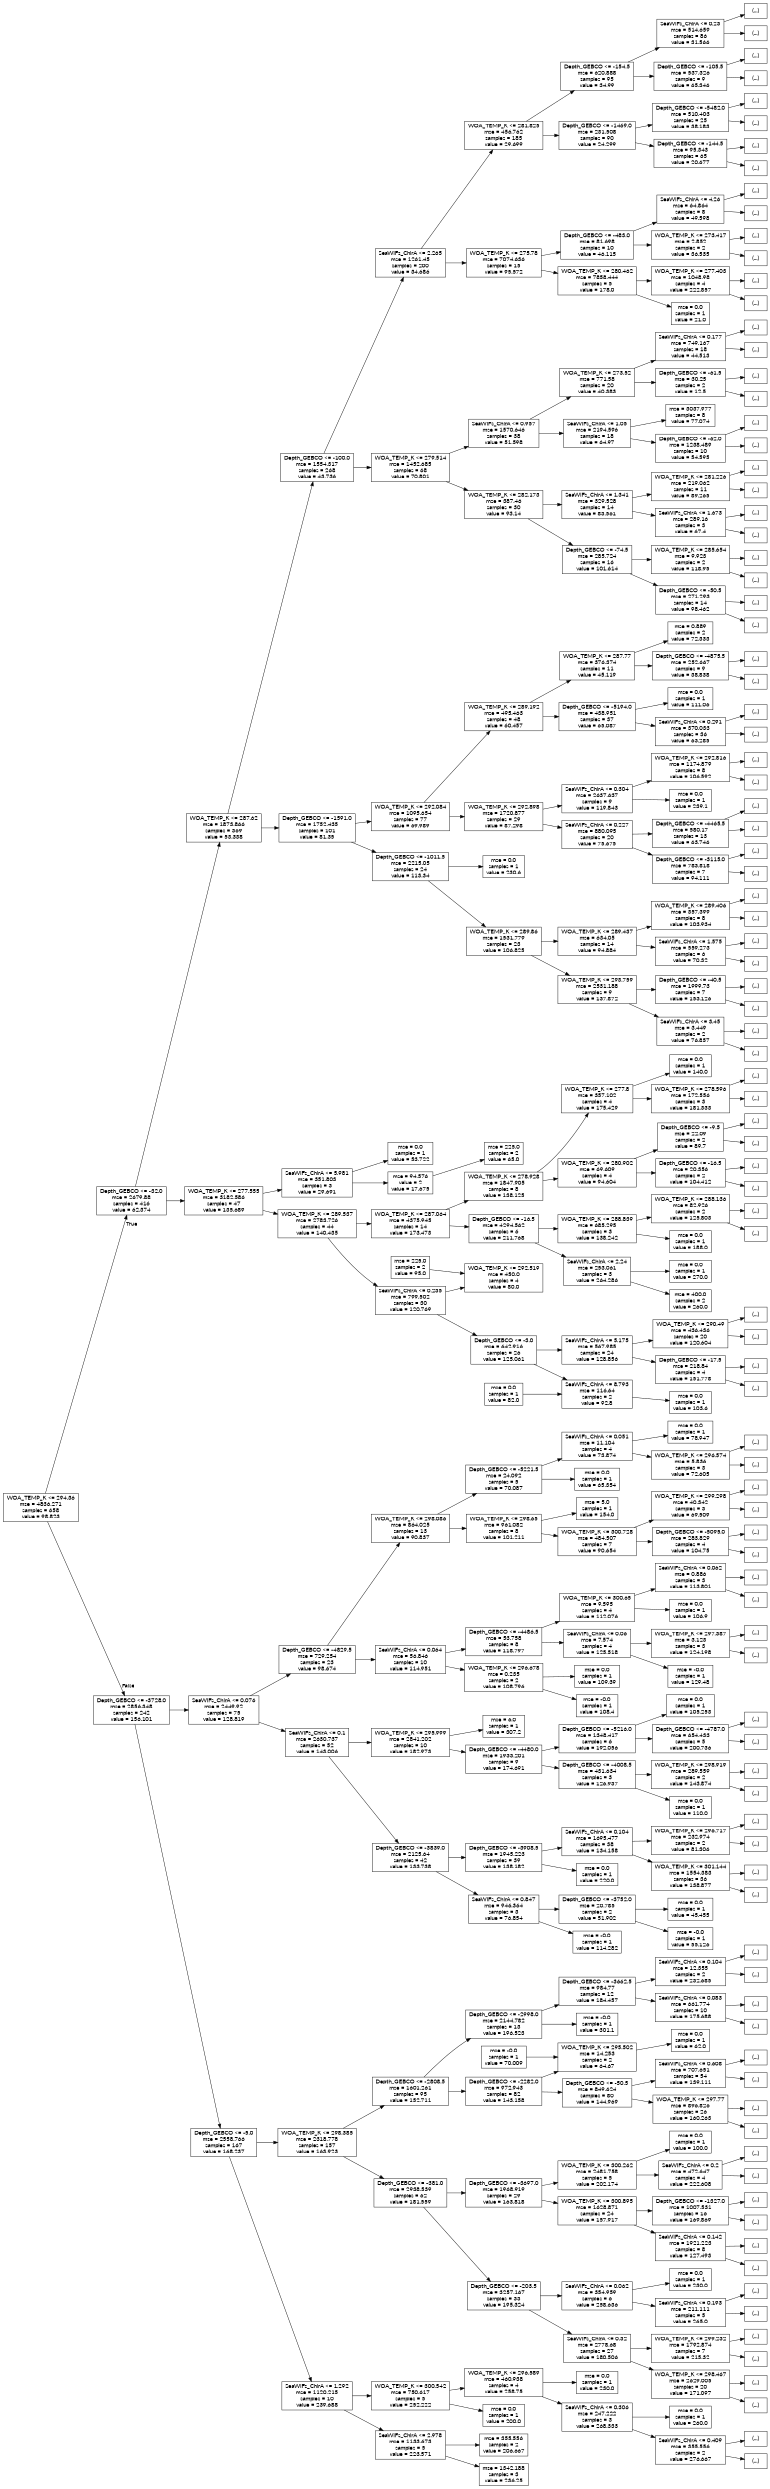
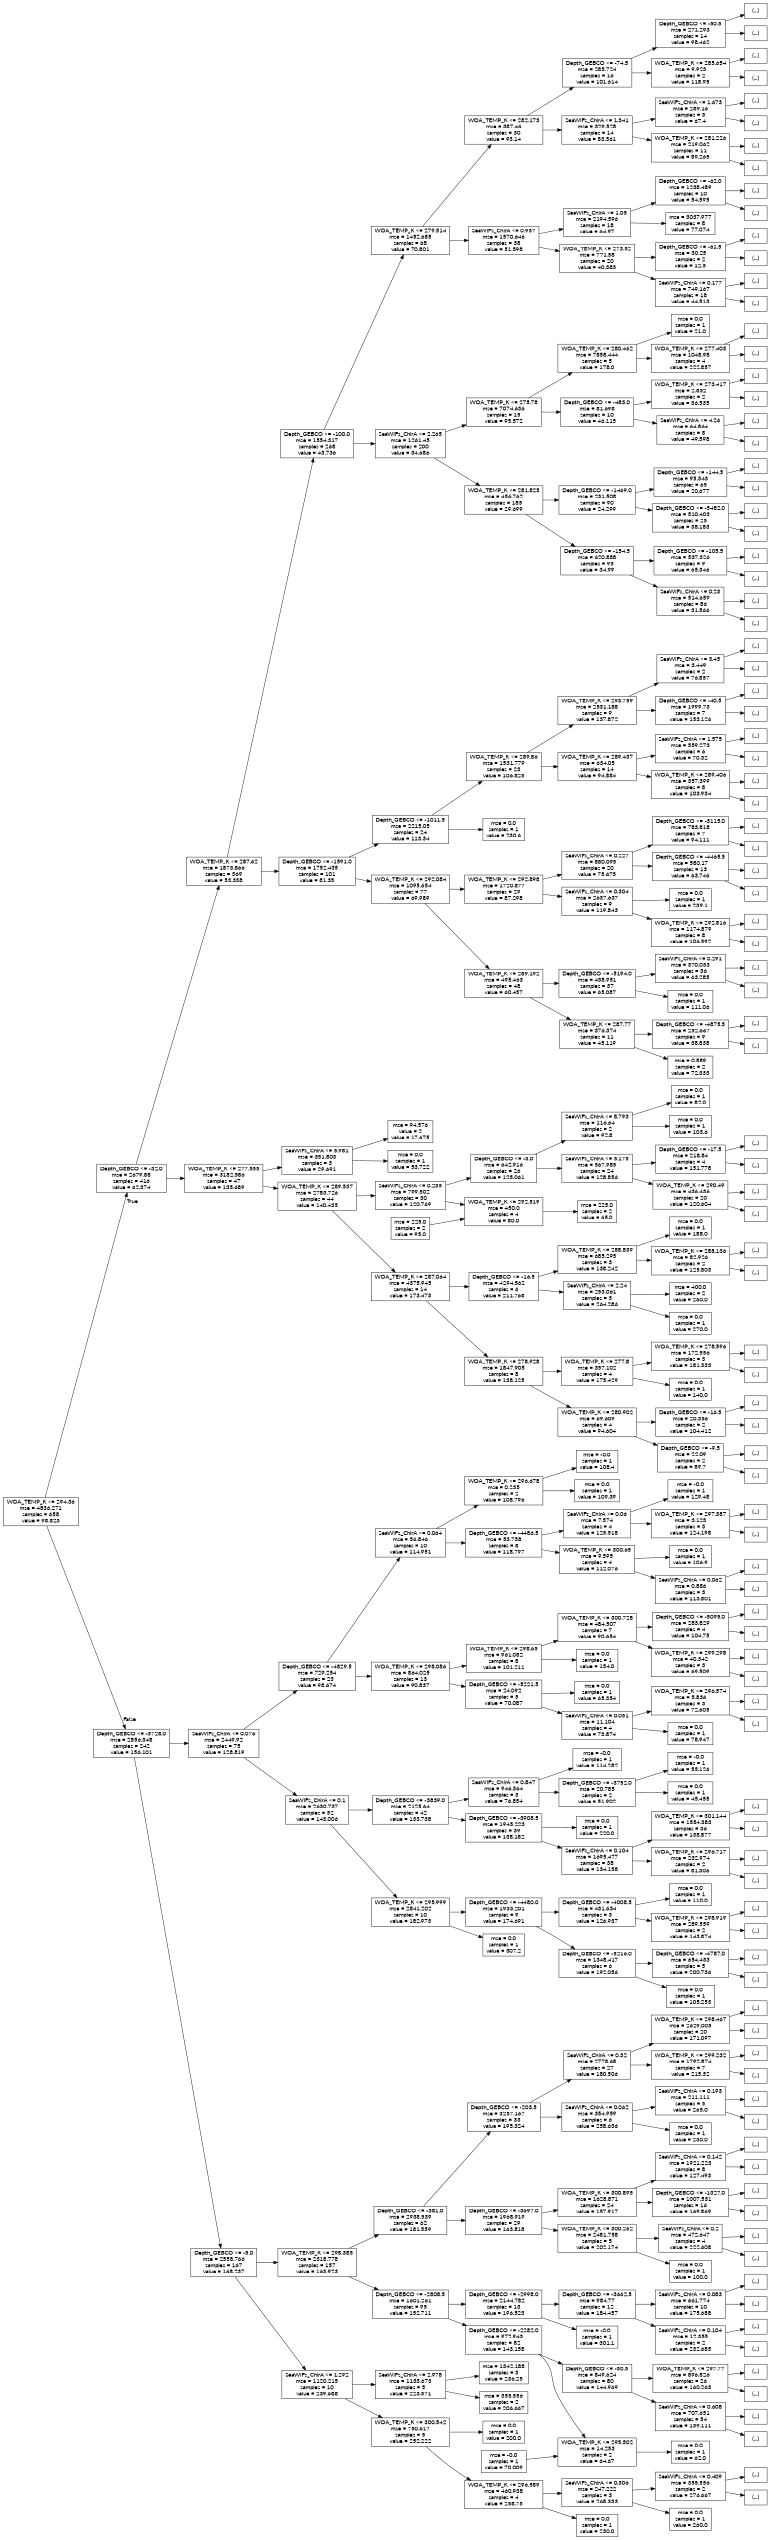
edge "mse = 94.576 value = 2 value = 17.675" -> "mse = 225.0 samples = 2 value = 65.0": now "WOA_TEMP_K <= 292.519 mse = 450.0 samples = 4 value = 80.0" -> "mse = 225.0 samples = 2 value = 65.0"
edge "mse = 0.0 samples = 1 value = 82.0" -> "SeaWIFs_ChlrA <= 8.793 mse = 116.64 samples = 2 value = 92.8": reversed
node "mse = 5.0 samples = 1 value = 154.0": label "mse = 5.0 samples = 1 value = 154.0" -> "mse = 0.0 samples = 1 value = 154.0"
node "mse = 6.0 samples = 1 value = 307.2": label "mse = 6.0 samples = 1 value = 307.2" -> "mse = 0.0 samples = 1 value = 307.2"
